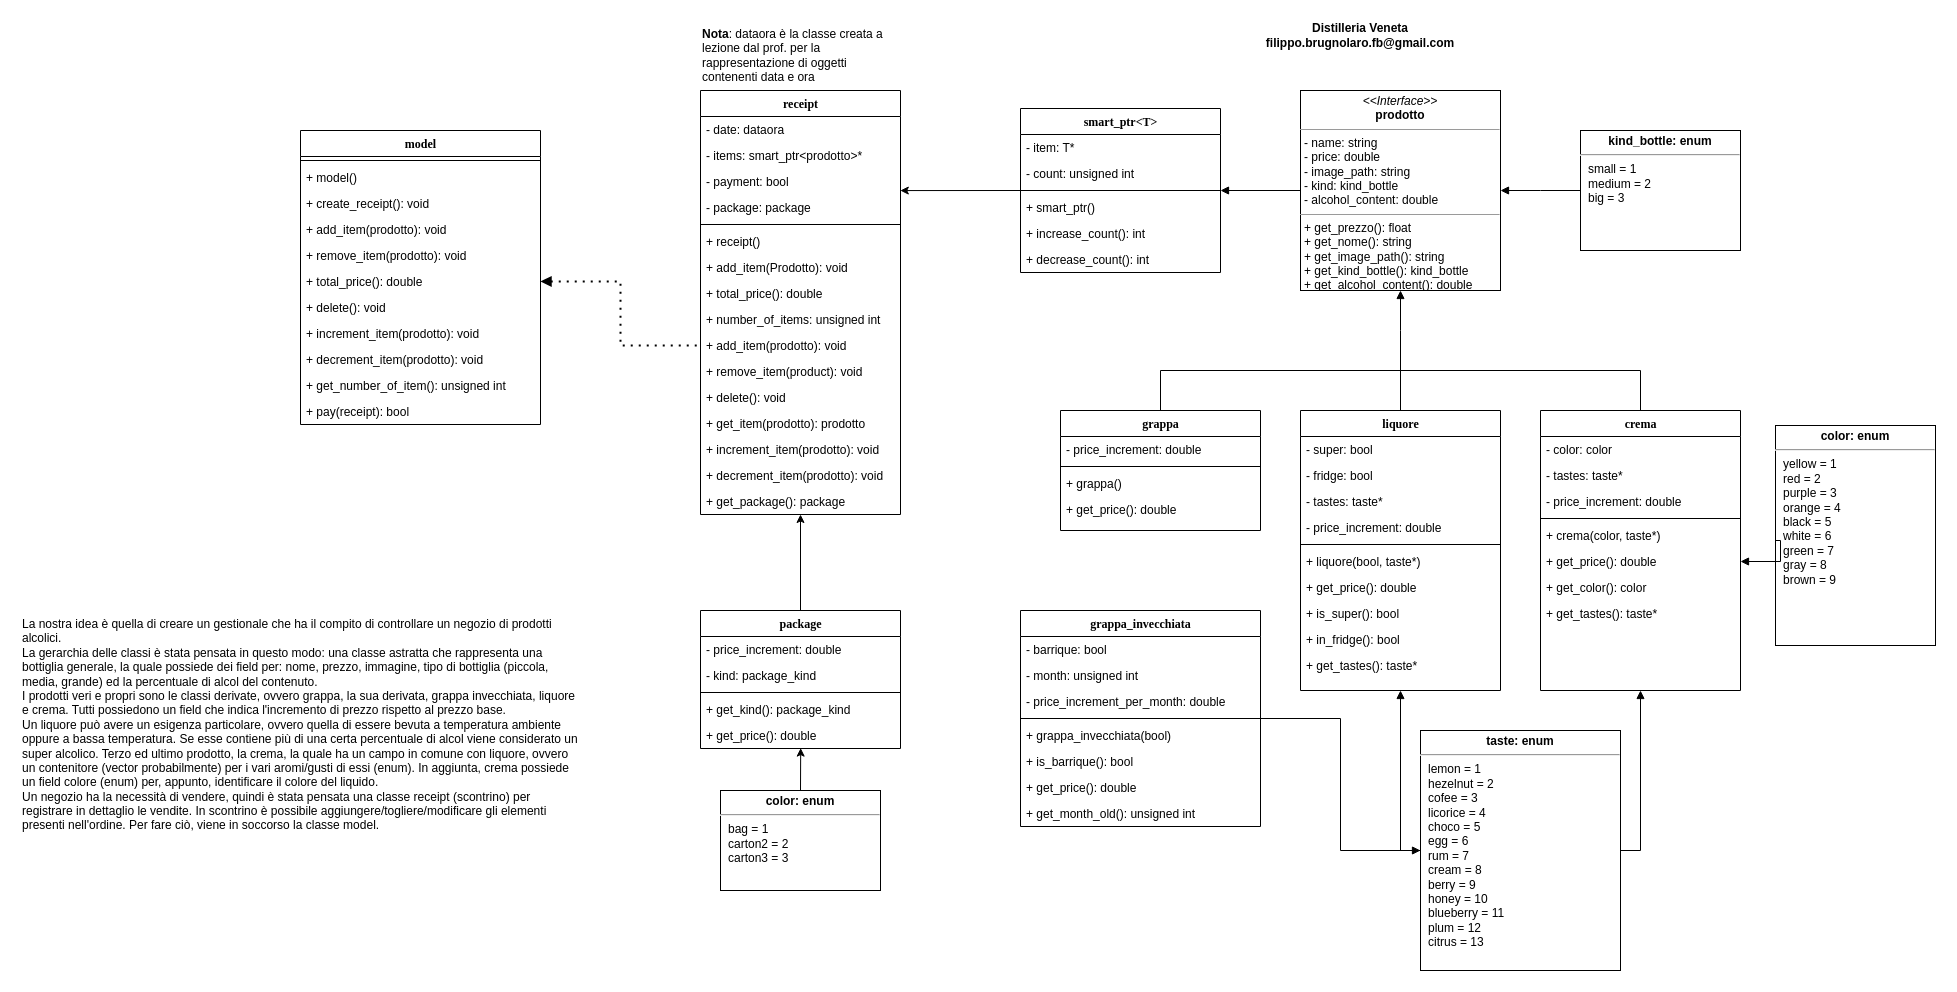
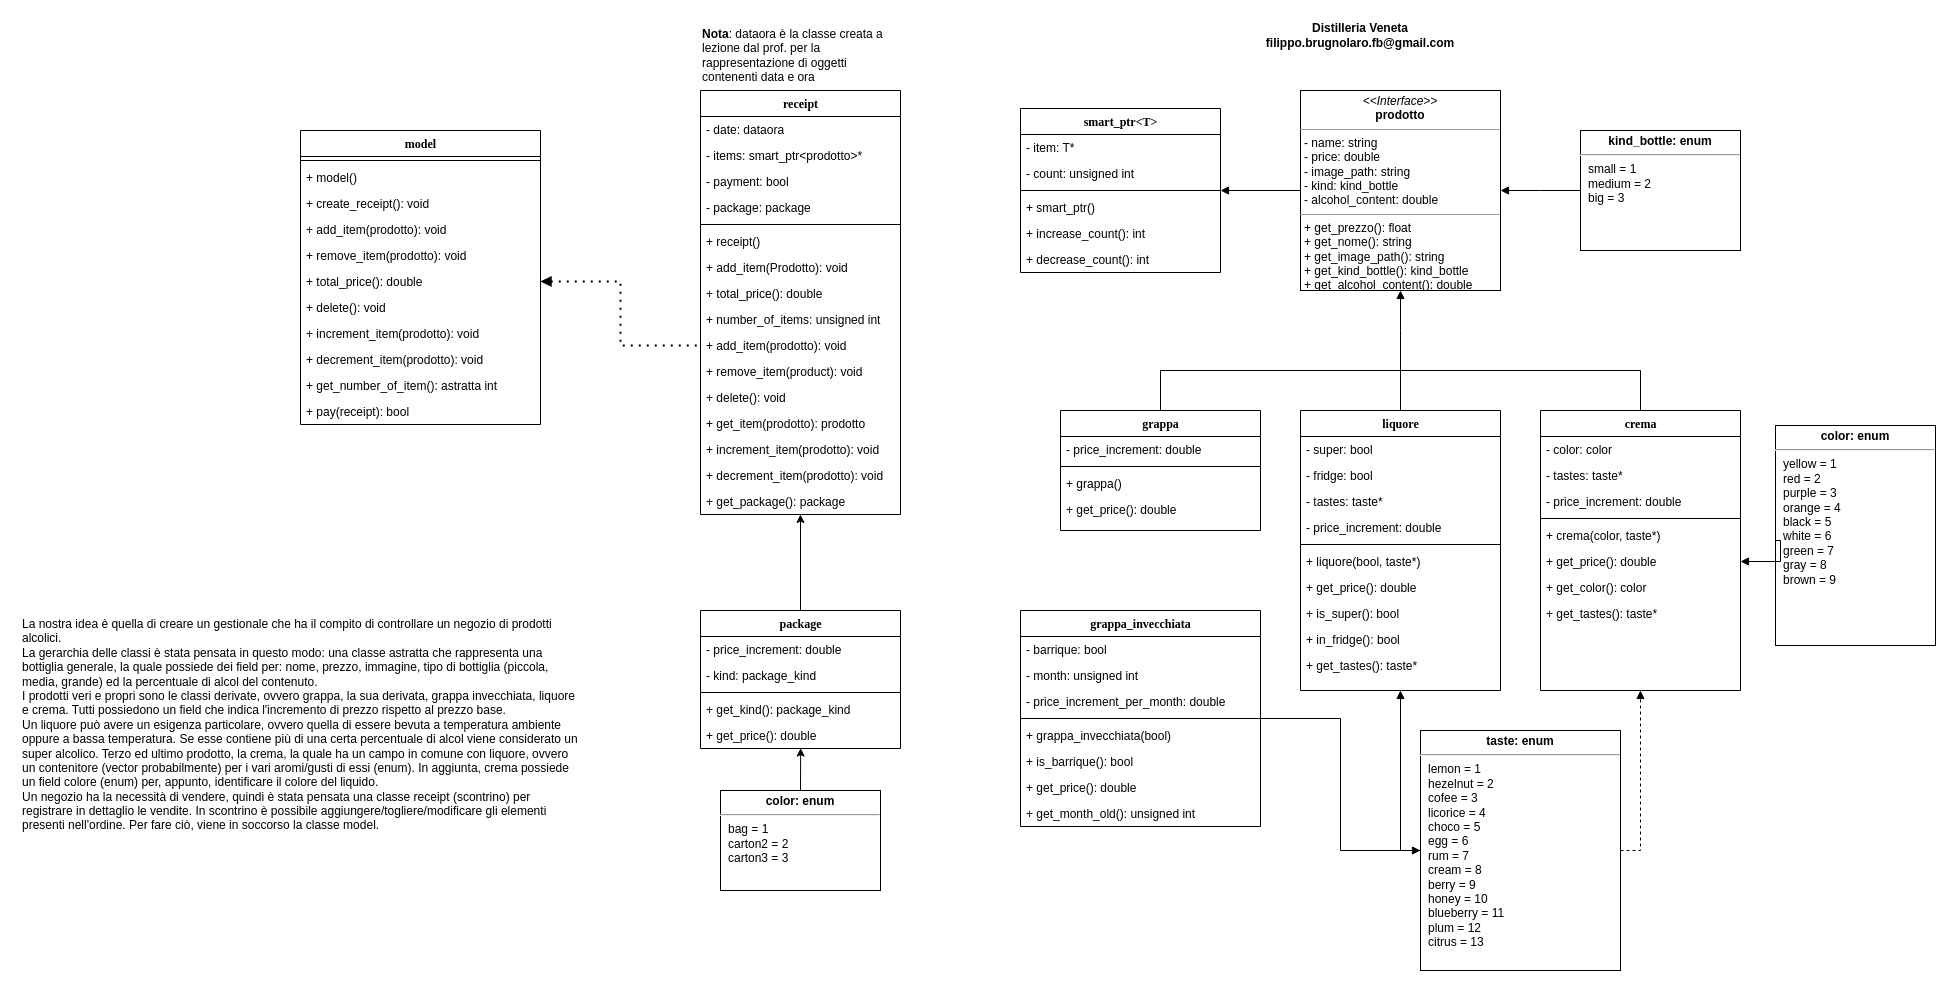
edge "smart_ptr<T>" -> "- payment: bool": removed
node "+ get_number_of_item(): unsigned int": label "+ get_number_of_item(): unsigned int" -> "+ get_number_of_item(): astratta int"
edge "taste: enum lemon = 1 hezelnut = 2 cofee = 3 licorice = 4 choco = 5 egg = 6 rum = 7 cream = 8 berry = 9 honey = 10 blueberry = 11 plum = 12 citrus = 13" -> "crema": style solid -> dashed
